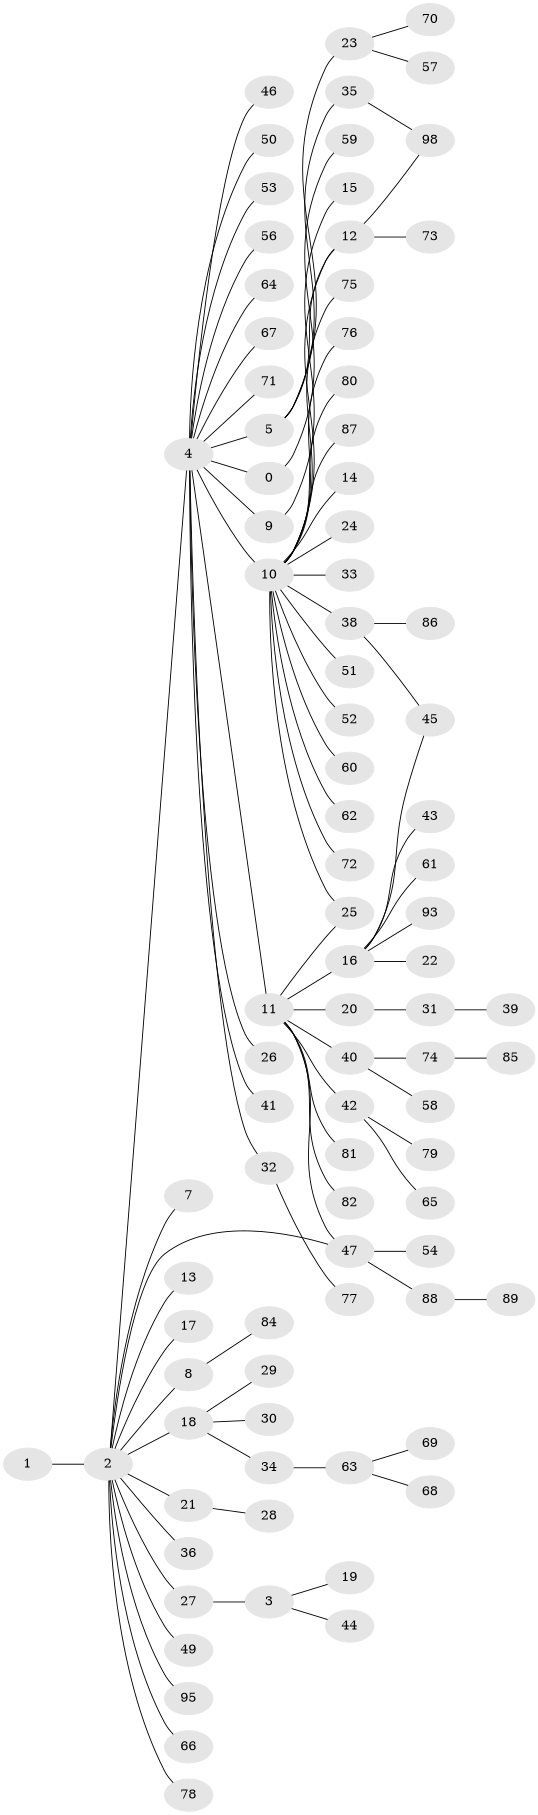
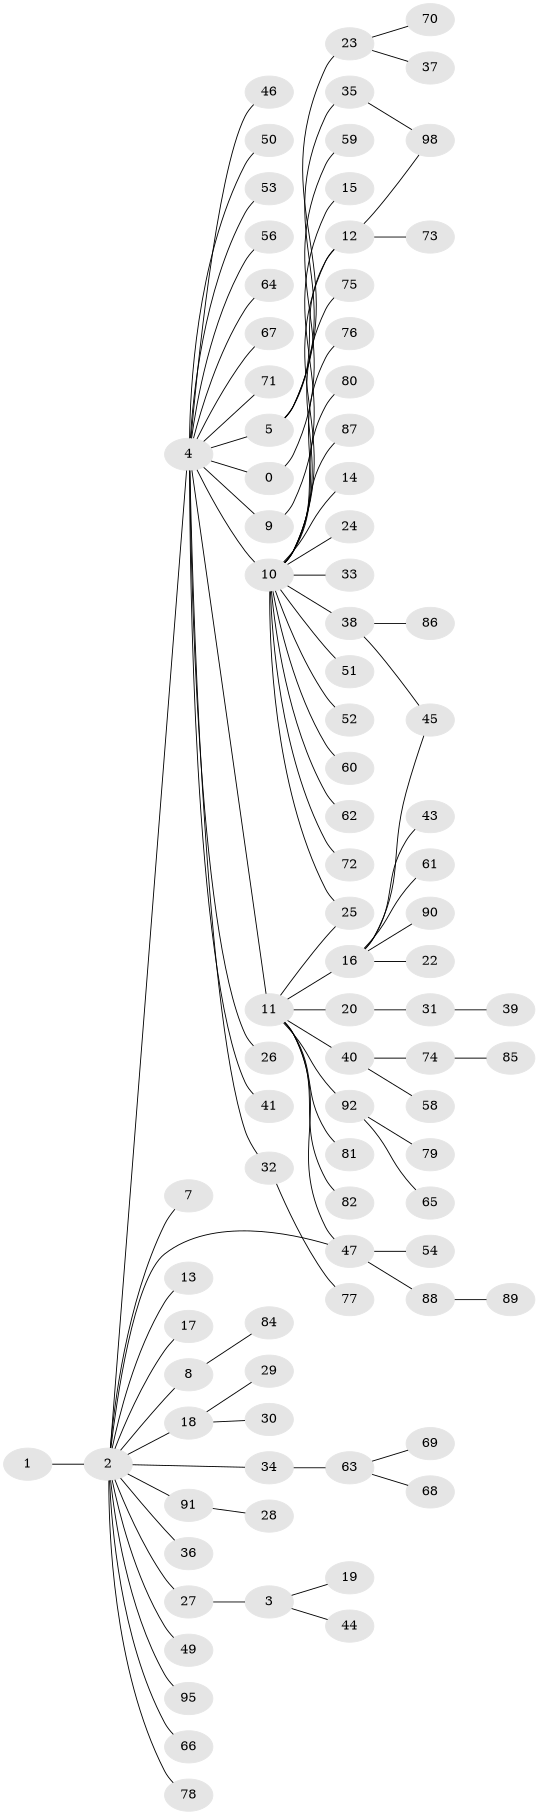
node "57": label "57" -> "37"
node "93": label "93" -> "90"
node "42": label "42" -> "92"
edge "18" -- "34": now "2" -- "34"
node "21": label "21" -> "91"
